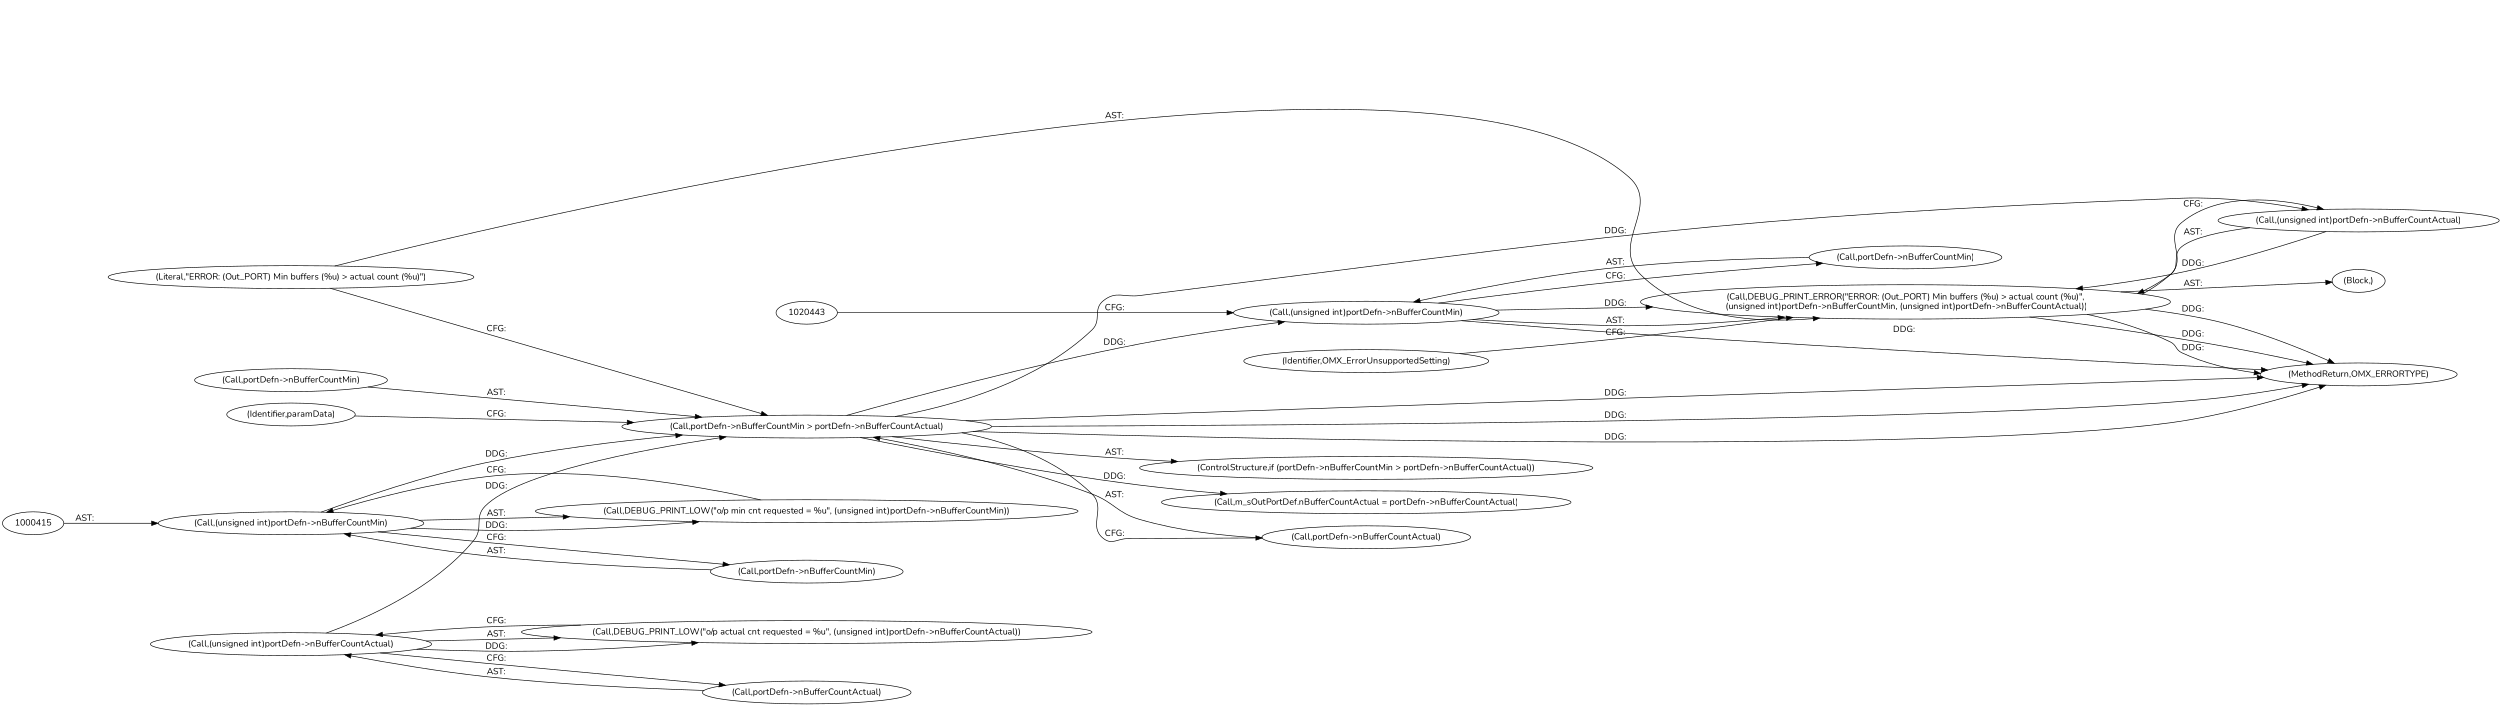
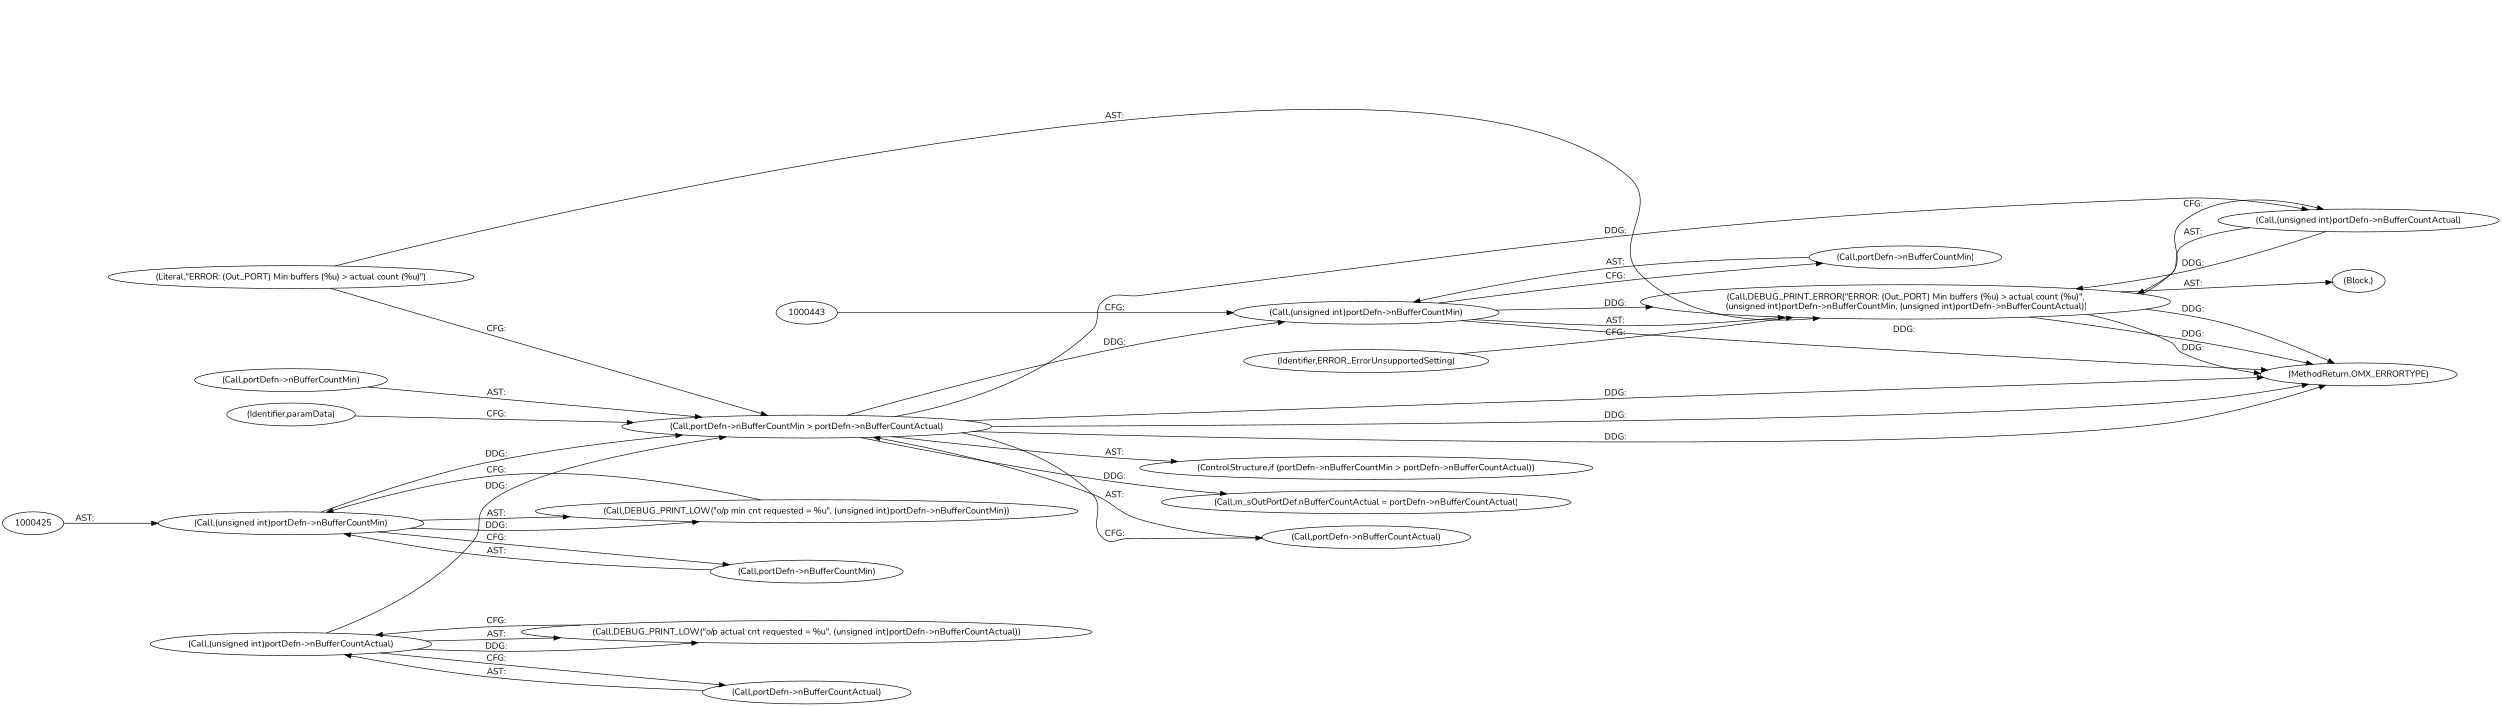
node "1020443": label "1020443" -> "1000443"
node "(Identifier,OMX_ErrorUnsupportedSetting)": label "(Identifier,OMX_ErrorUnsupportedSetting)" -> "(Identifier,ERROR_ErrorUnsupportedSetting)"
node "1000415": label "1000415" -> "1000425"
